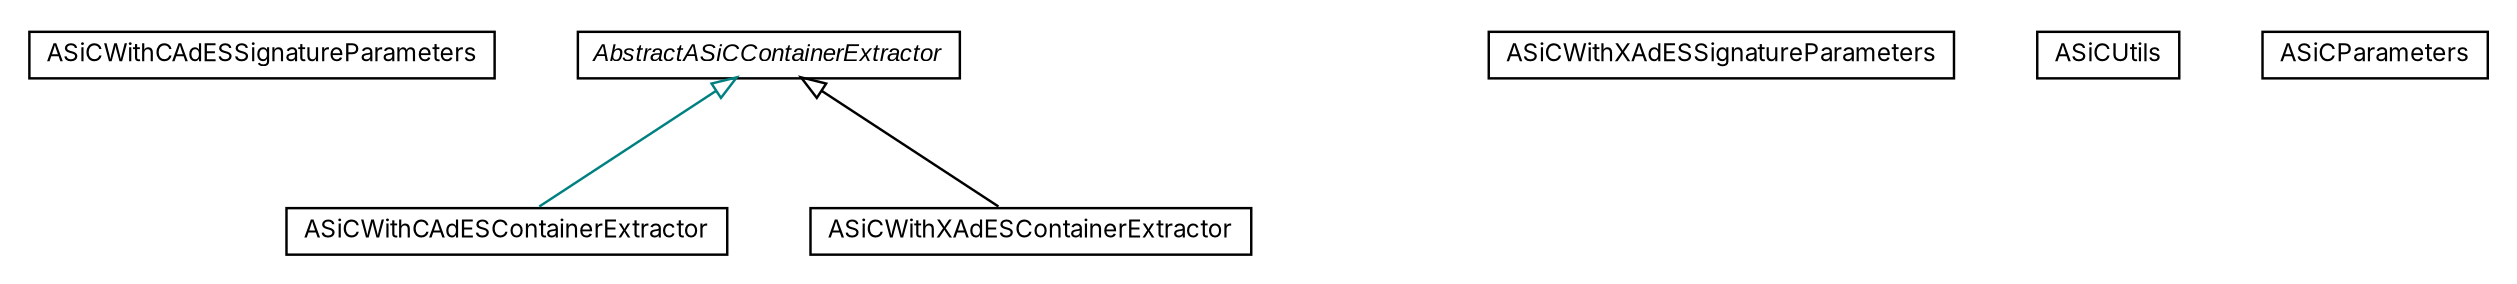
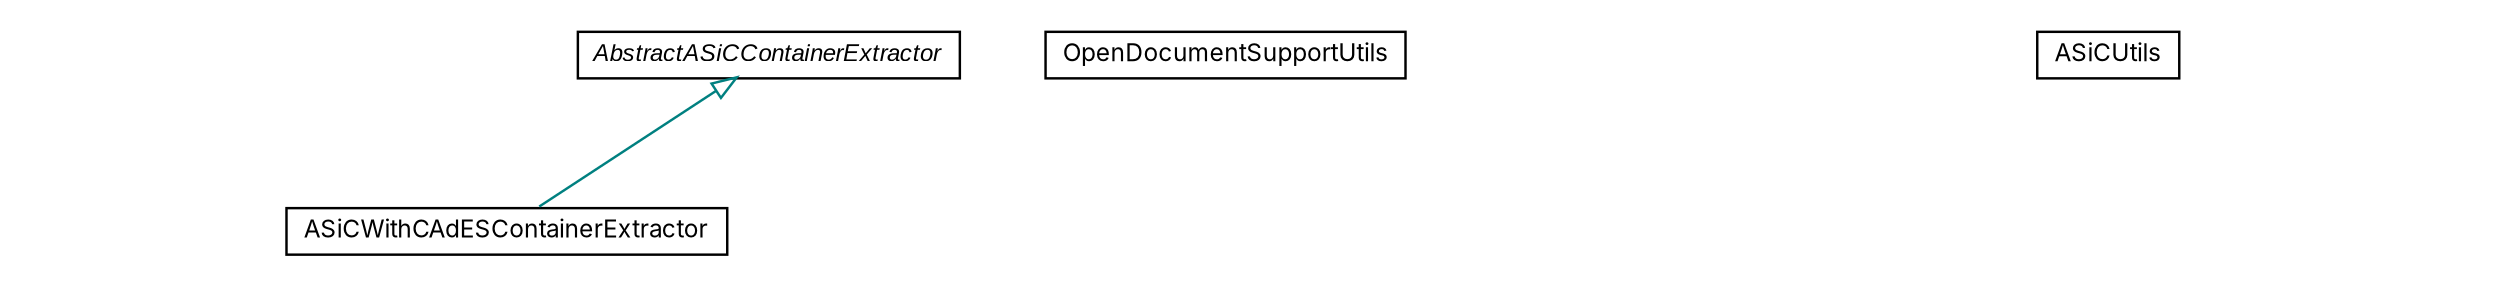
node "ASiCWithCAdESSignatureParameters": removed
node "OpenDocumentSupportUtils": added
node "ASiCWithXAdESSignatureParameters": removed
node "ASiCParameters": removed
node "ASiCWithXAdESContainerExtractor": removed
